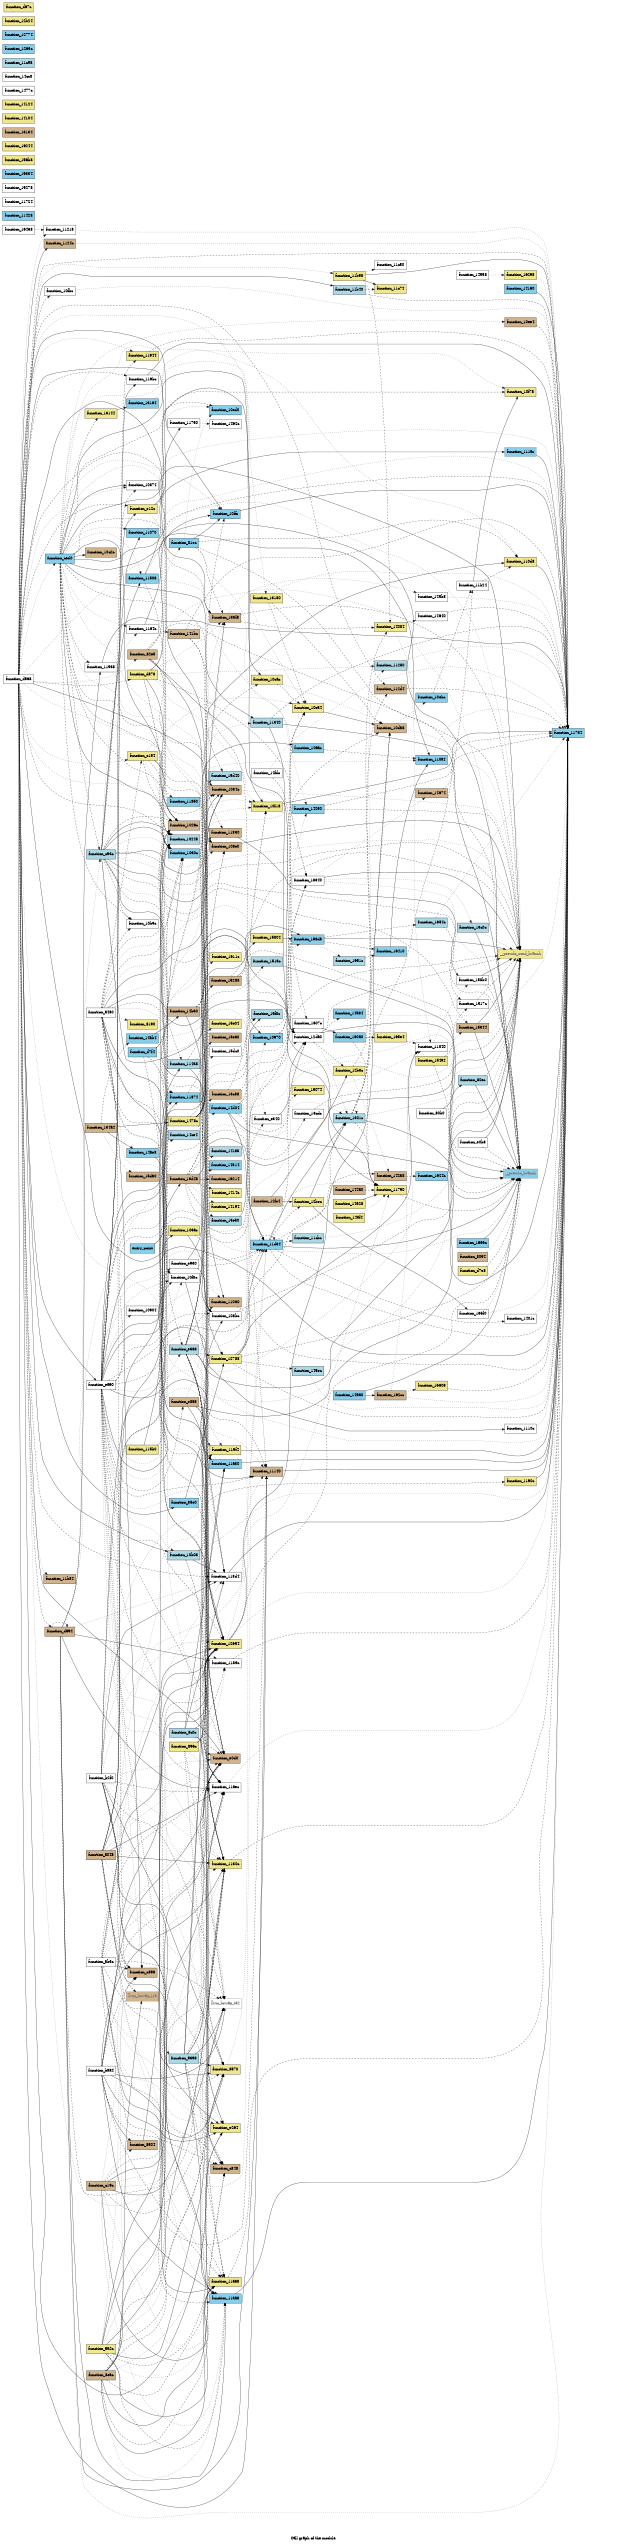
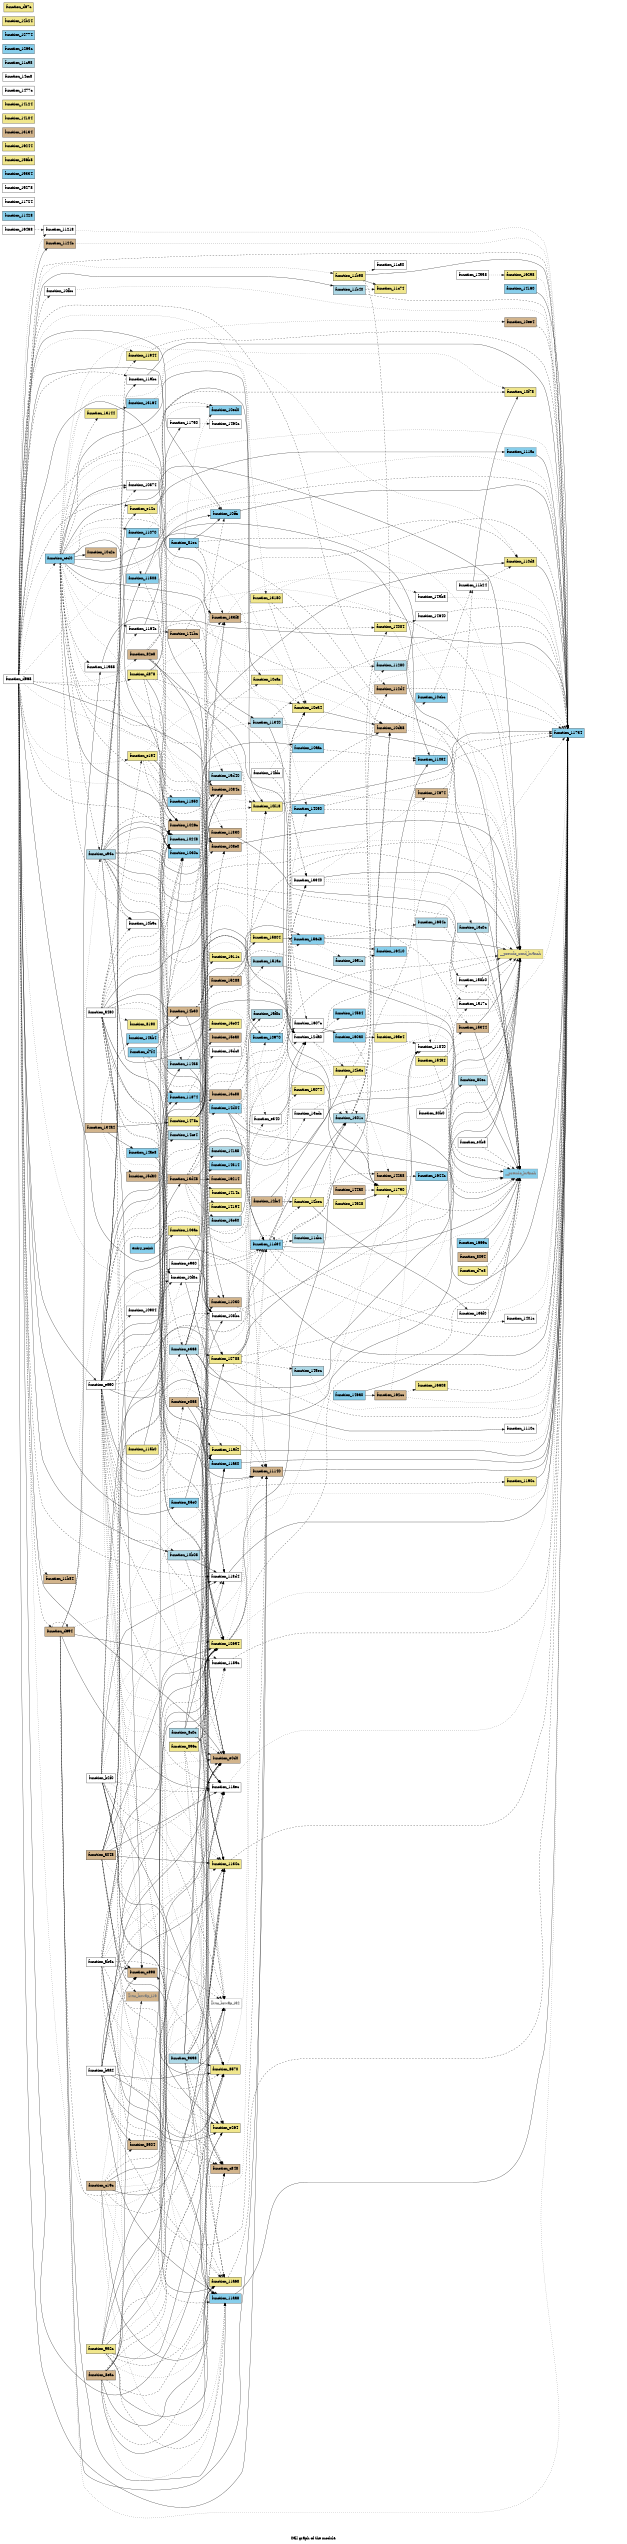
node "function_143f4": removed
edge "function_c898" -> "function_9398": reversed
